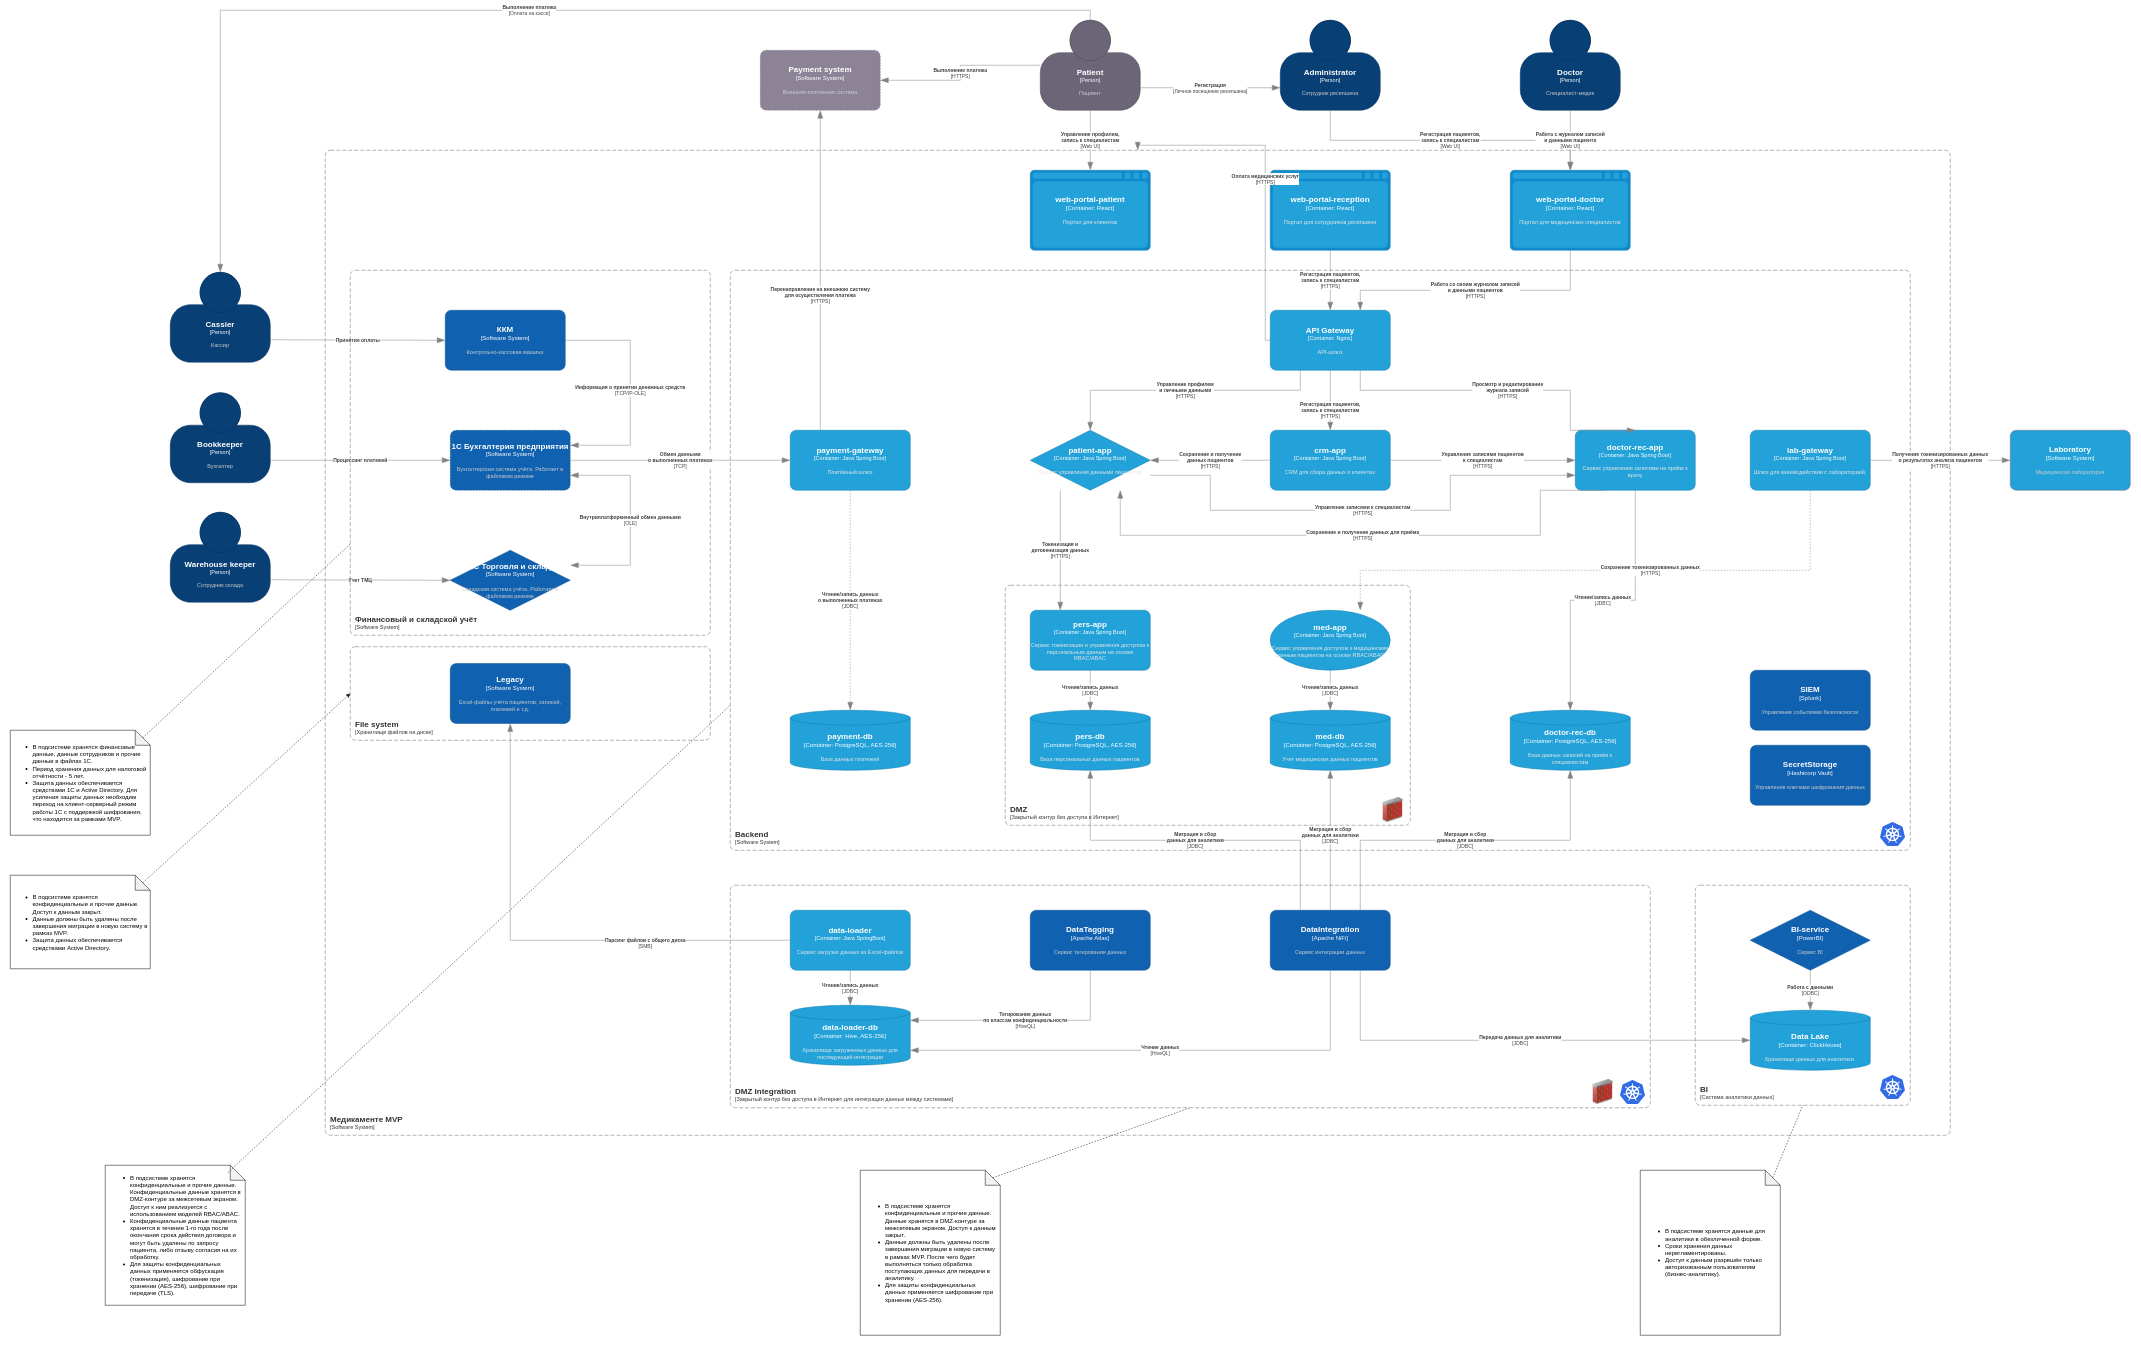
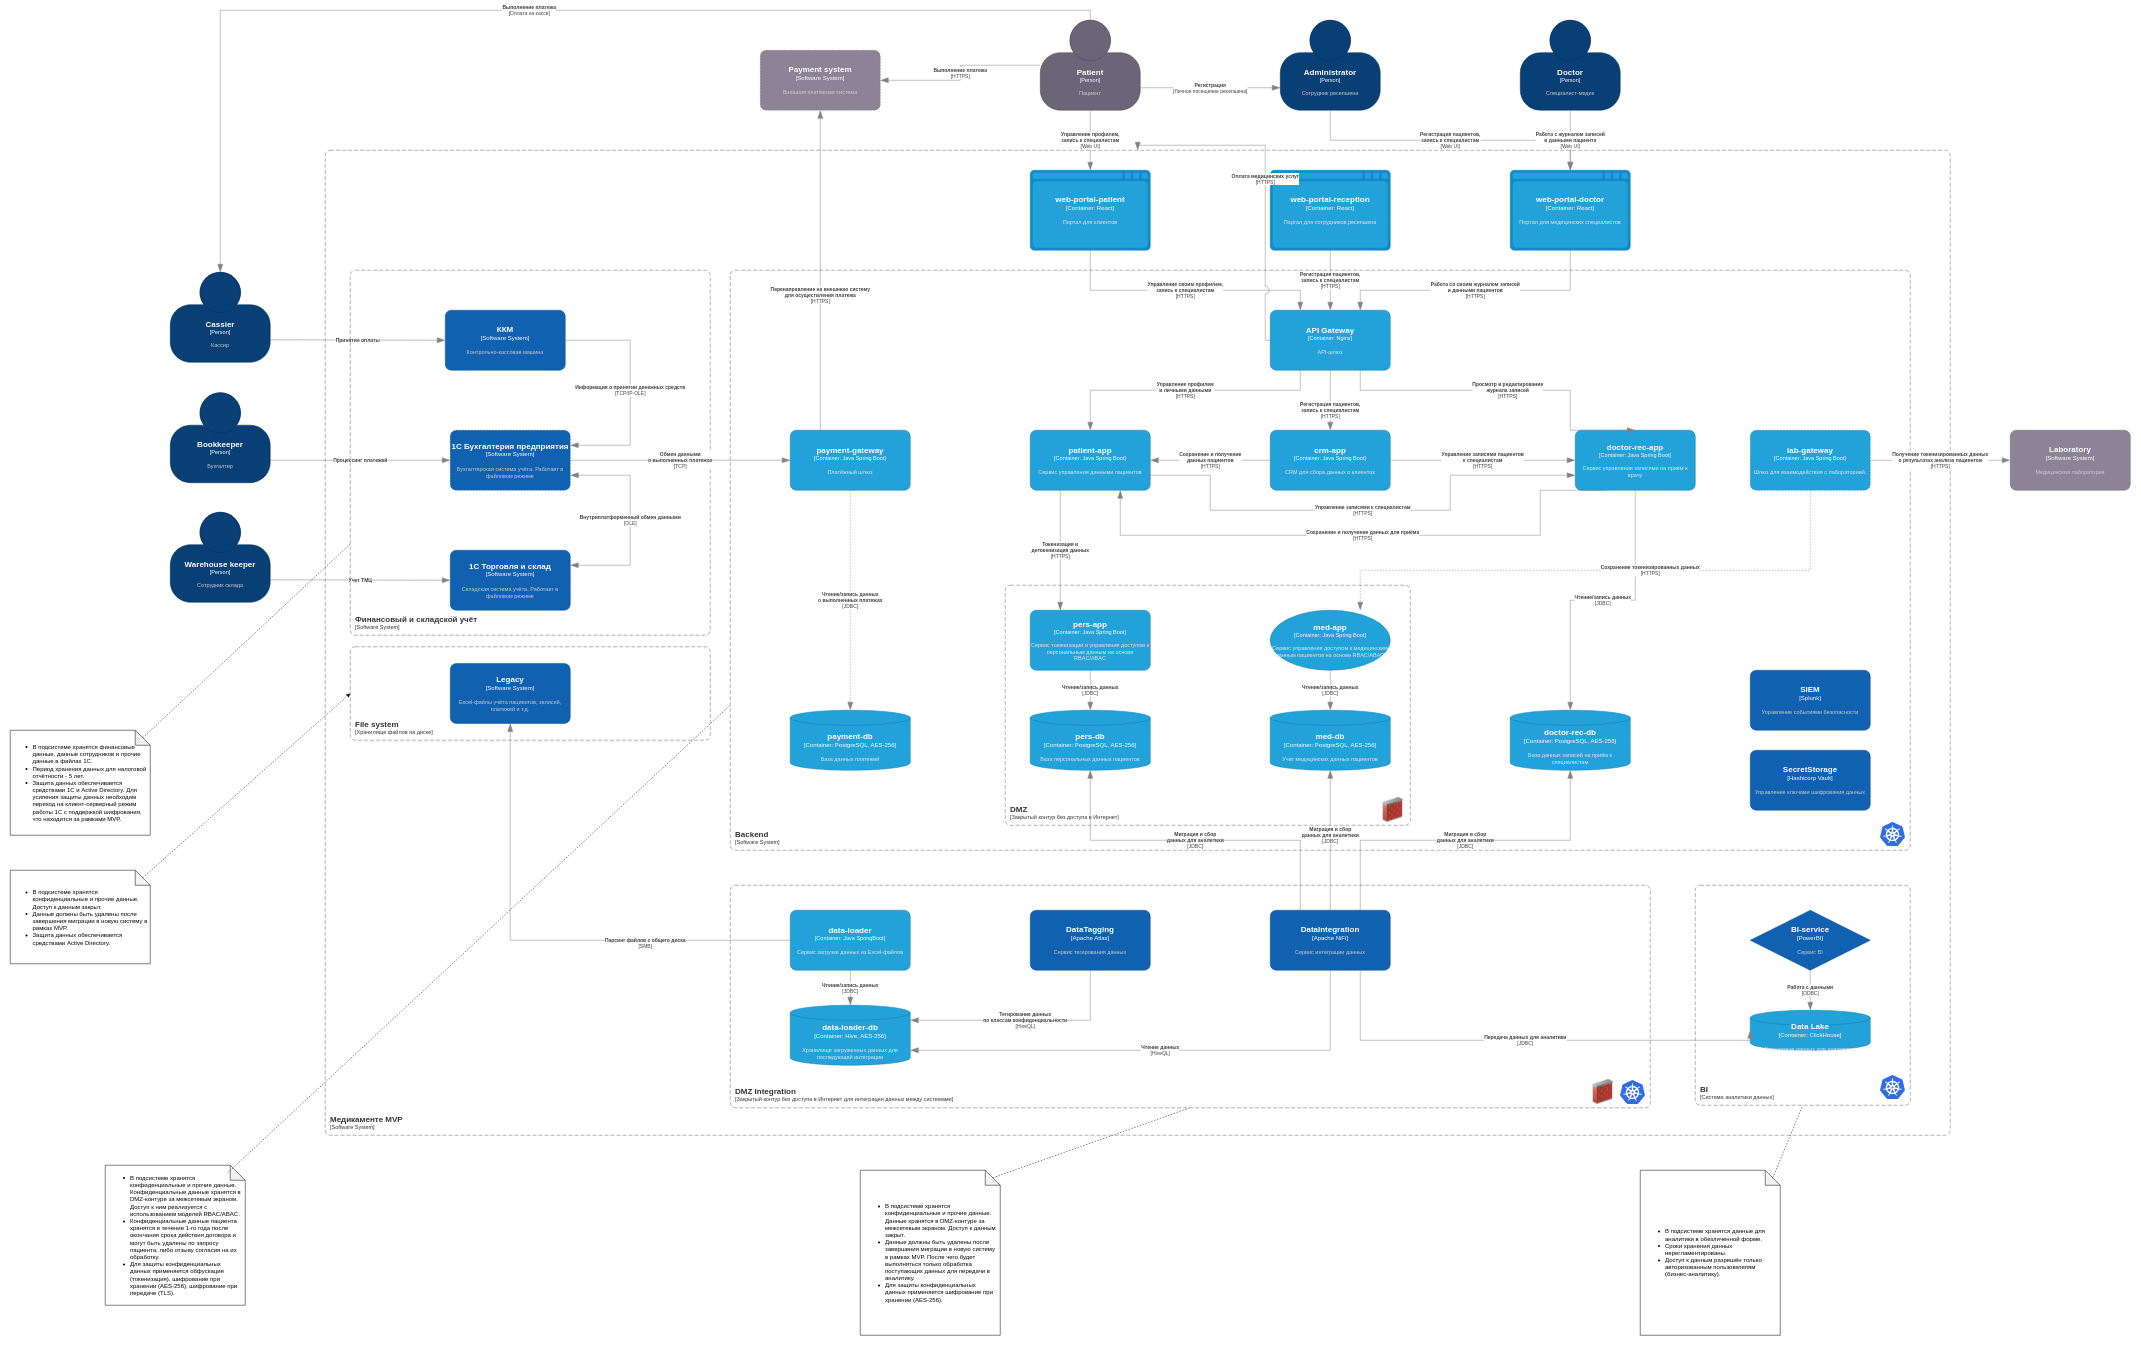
edge "web-portal-patient [Container: React] Портал для клиентов" -> "API Gateway [Container: Nginx] API-шлюз": added, label "Управление своим профилем, запись к специалистам [HTTPS]"
node "patient-app [Container: Java Spring Boot] Сервис управления данными пациентов": shape diamond -> rounded rectangle
node "lab-gateway [Container: Java Spring Boot] Шлюз для взаимодействия с лабораторией.": style solid -> dashed
node "Laboratory [Software System] Медицинская лаборатория": fillcolor #23a2d9 -> #8c8496
node "1C Торговля и склад [Software System] Складская система учёта. Работает в файловом режиме": shape diamond -> rounded rectangle
node "SecretStorage [Hashicorp Vault] Управление ключами шифрования данных": moved (1810, 775) -> (1810, 780)
node "В подсистеме хранятся конфиденциальные и прочие данные. Доступ к данным закрыт. Данные должны быть удалены после завершения миграции в новую систему в рамках MVP. Защита данных обеспечивается средствами Active Directory.": moved (80, 922) -> (80, 917)
node "Data Lake [Container: ClickHouse] Хранилище данных для аналитики.": size 120x60 -> 120x40
